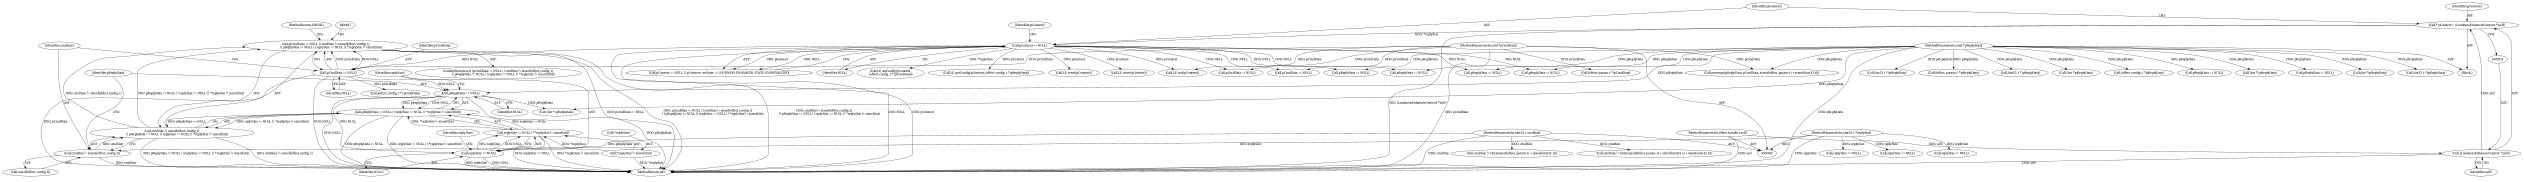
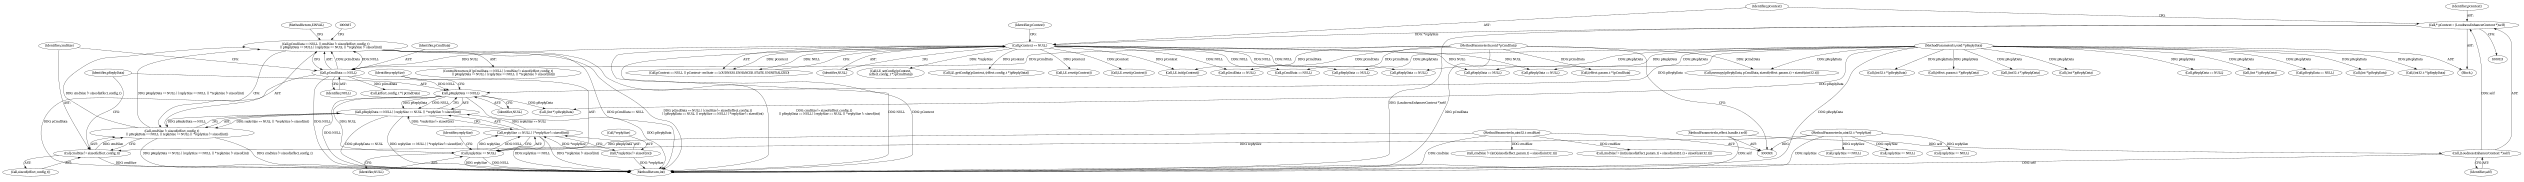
node "(Call,(effect_config_t *)pReplyData)": removed
edge "(MethodParameterIn,void *pCmdData)" -> "1000101": label "AST: " -> "CFG: "
edge "1000113" -> "(Call,(LoudnessEnhancerContext *)self)": removed, label "AST:"
edge "(Call,replySize == NULL || *replySize != sizeof(int))" -> "(Call,*replySize != sizeof(int))": added, label "CFG:"
edge "(Identifier,self)" -> "(Call,(LoudnessEnhancerContext *)self)": label "CFG: " -> "AST: "
